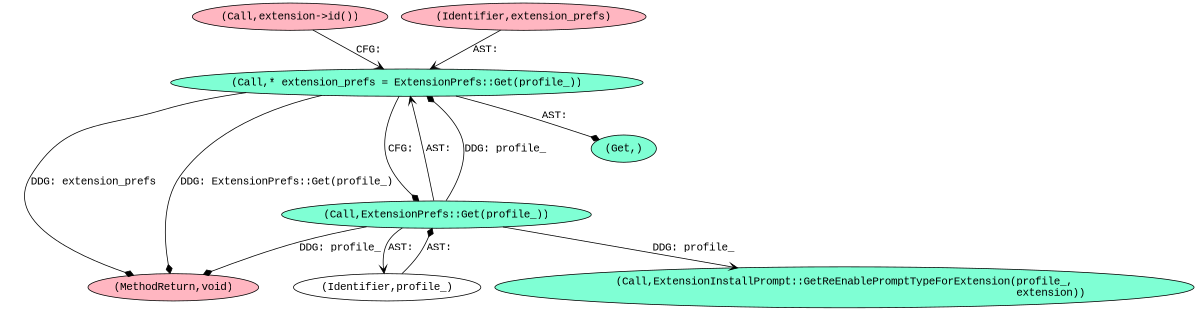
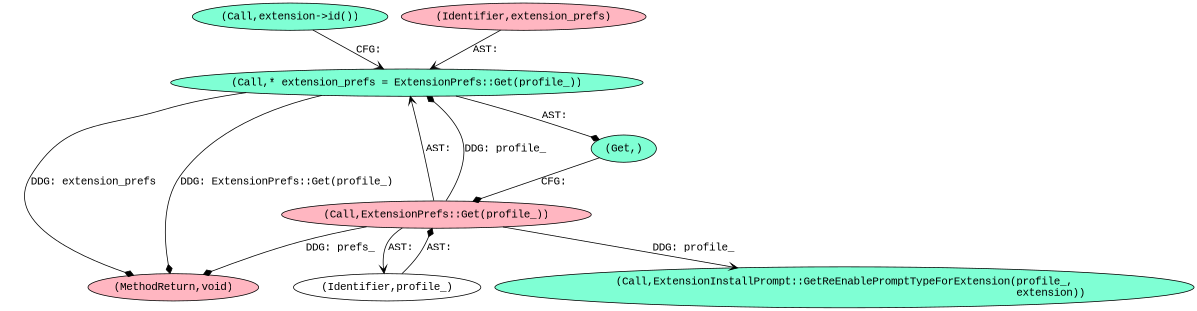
node "(Call,extension->id())": fillcolor lightpink -> aquamarine
edge "(Call,* extension_prefs = ExtensionPrefs::Get(profile_))" -> "(Call,ExtensionPrefs::Get(profile_))": now "(Get,)" -> "(Call,ExtensionPrefs::Get(profile_))"
node "(Call,ExtensionPrefs::Get(profile_))": fillcolor aquamarine -> lightpink
edge "(Call,ExtensionPrefs::Get(profile_))" -> "(MethodReturn,void)": label "DDG: profile_" -> "DDG: prefs_"
